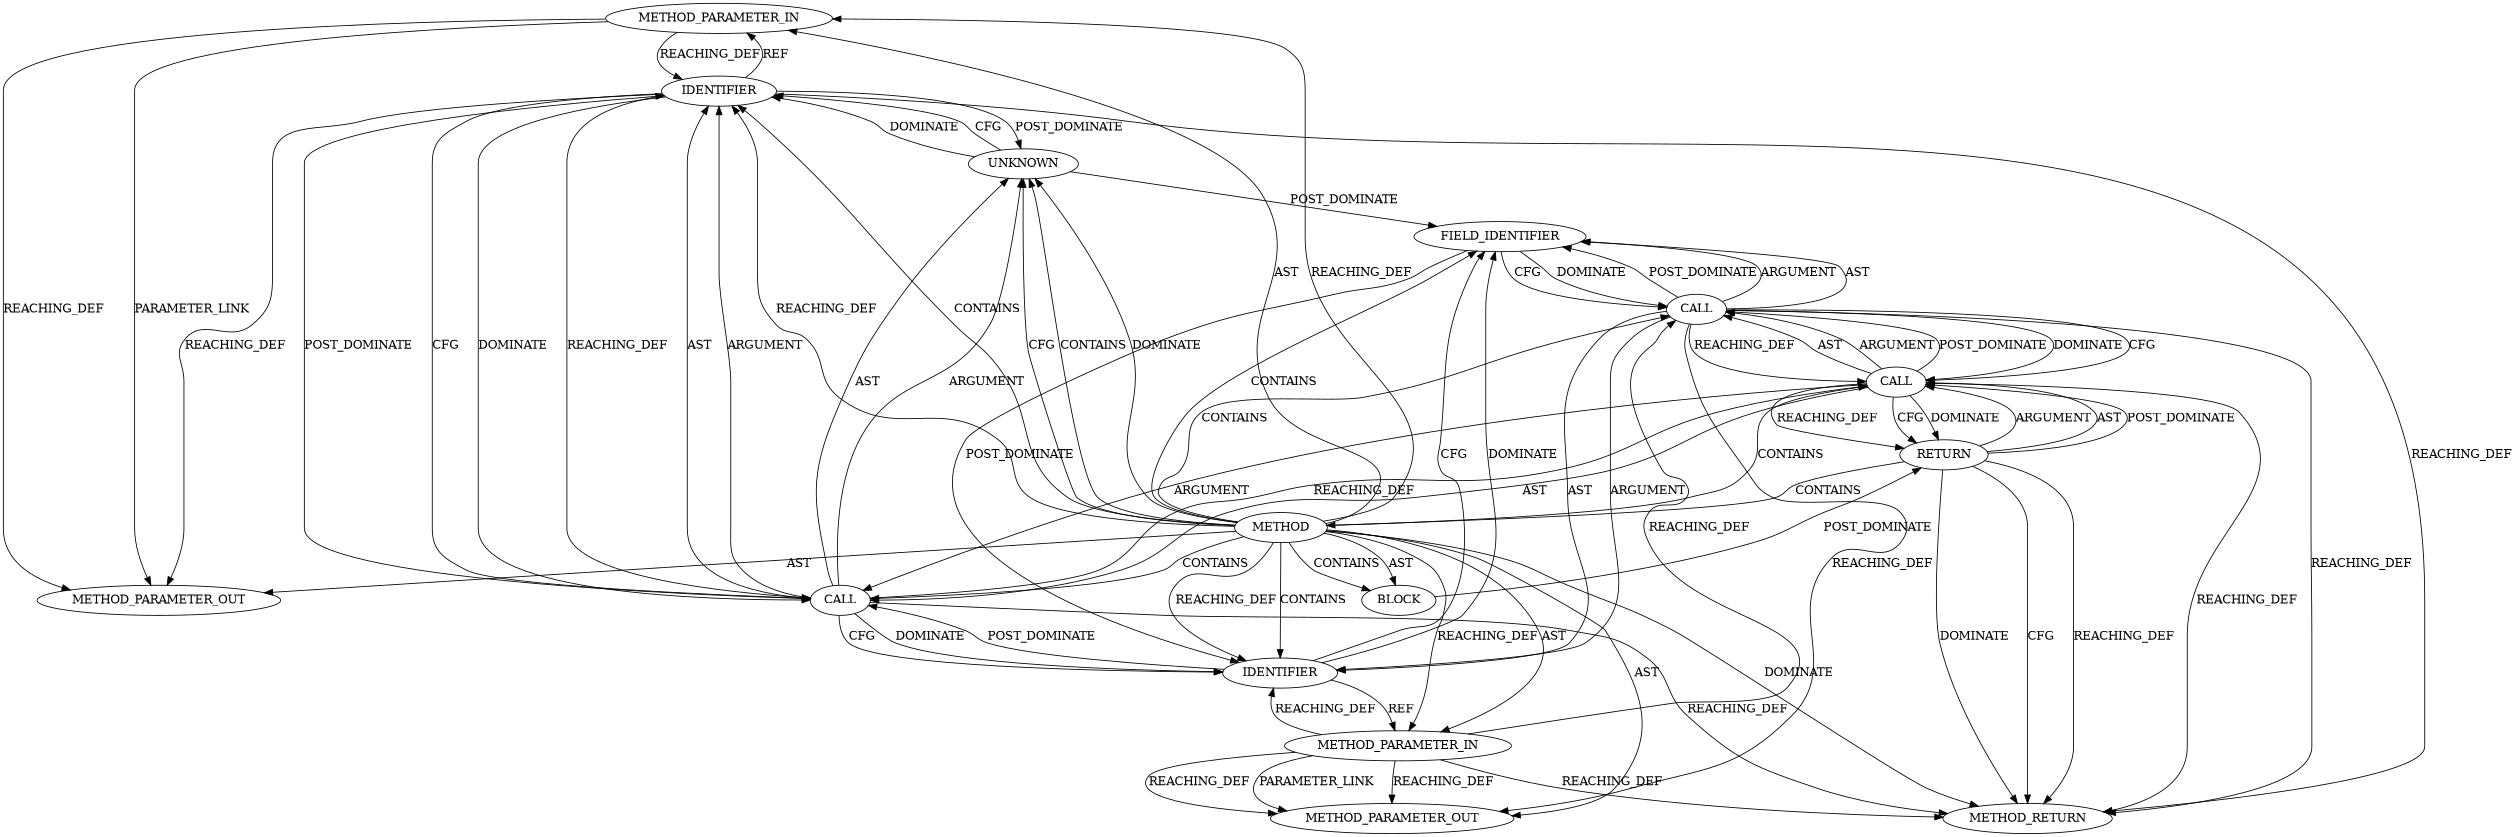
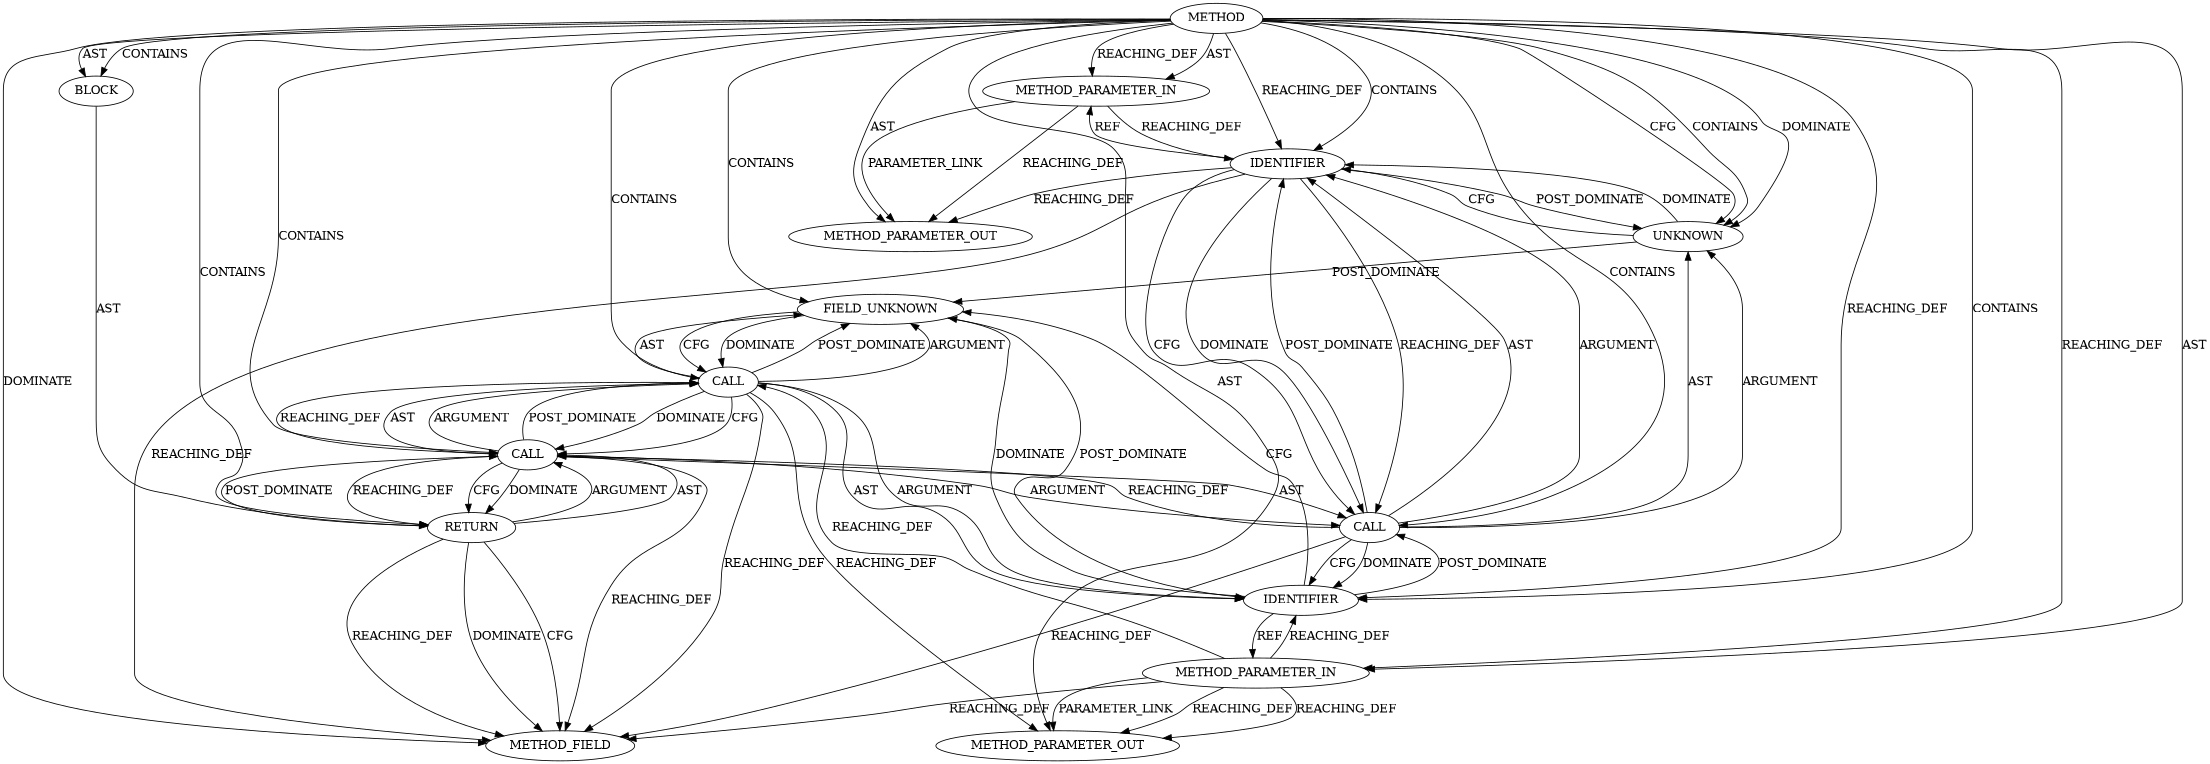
node "FIELD_IDENTIFIER": label "FIELD_IDENTIFIER" -> "FIELD_UNKNOWN"
edge "RETURN" -> "METHOD": reversed
edge "BLOCK" -> "RETURN": label "POST_DOMINATE" -> "AST"
node "METHOD_RETURN": label "METHOD_RETURN" -> "METHOD_FIELD"
